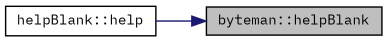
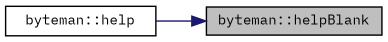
node "helpBlank::help": label "helpBlank::help" -> "byteman::help"
